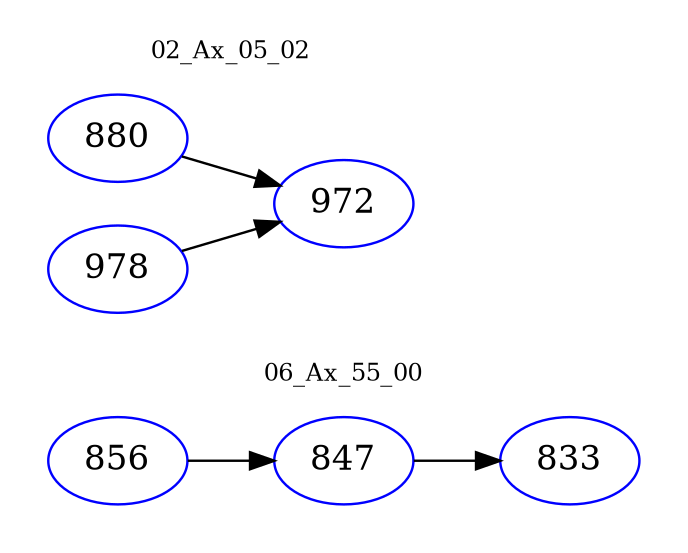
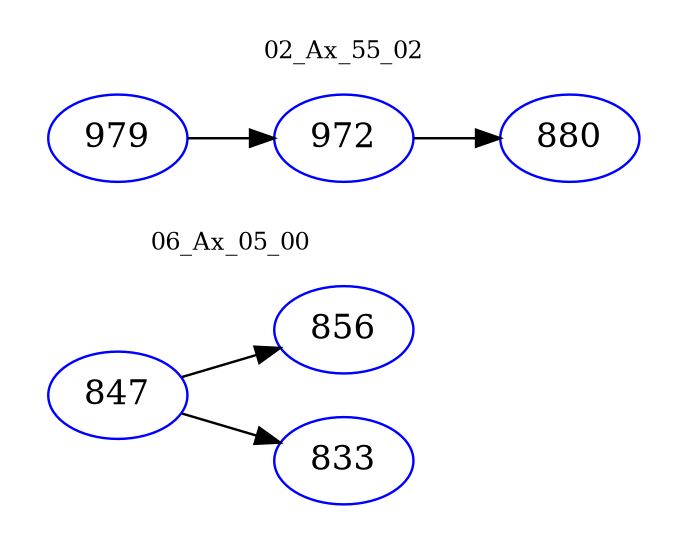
cluster "02_Ax_05_02": label "02_Ax_05_02" -> "02_Ax_55_02"
edge "880" -> "972": reversed
node "978": label "978" -> "979"
cluster "06_Ax_55_00": label "06_Ax_55_00" -> "06_Ax_05_00"
edge "856" -> "847": reversed
